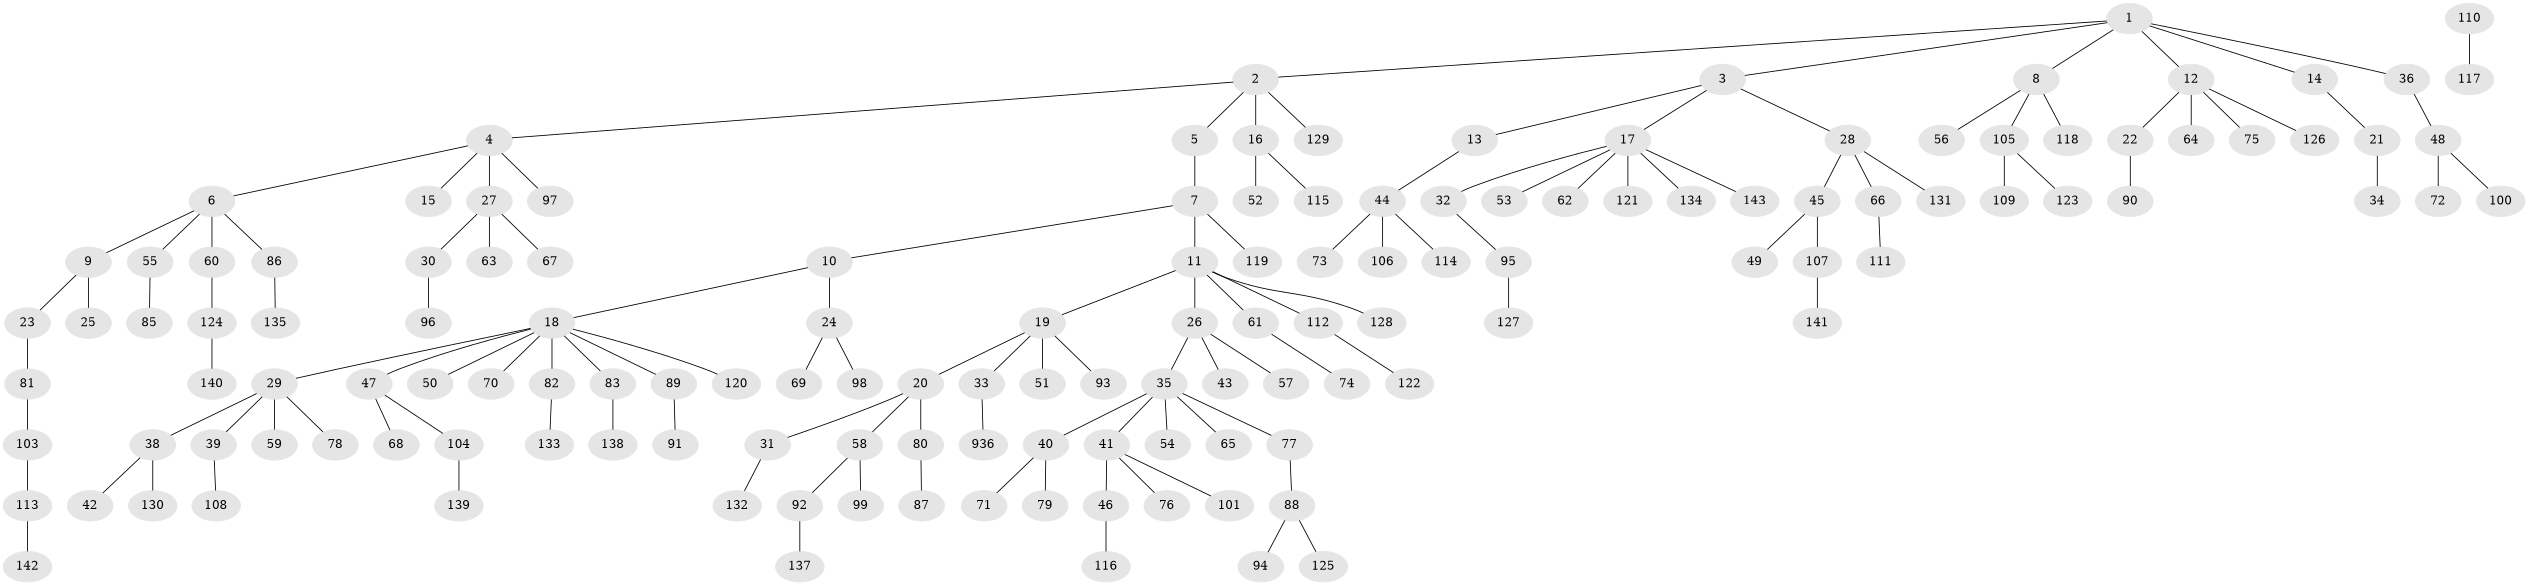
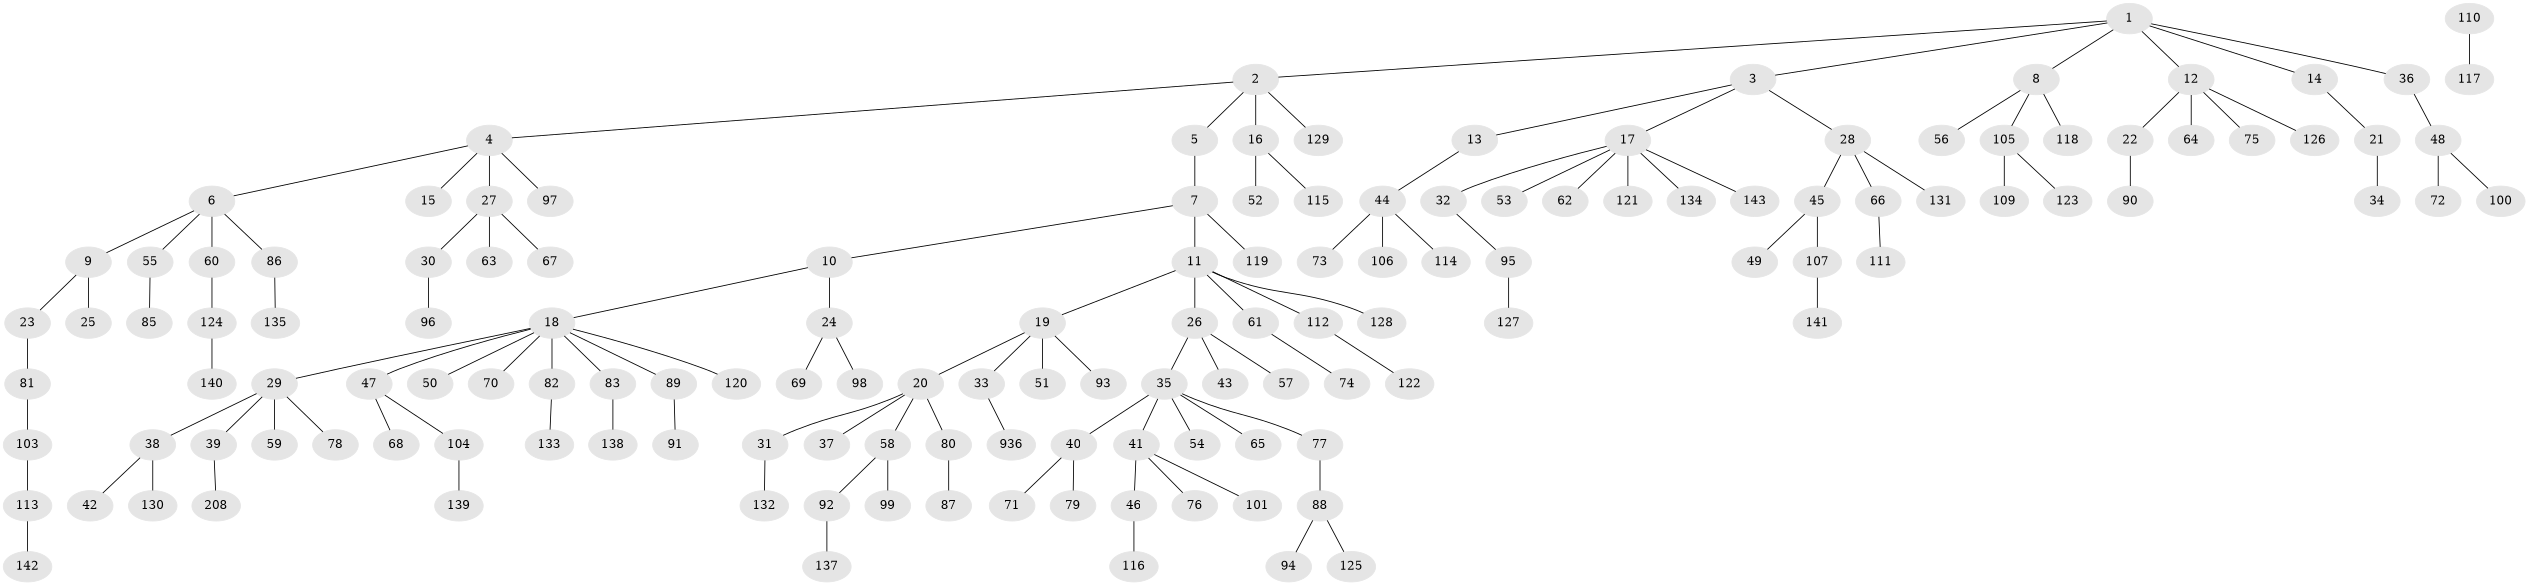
node "37": added
node "108": label "108" -> "208"
